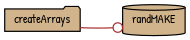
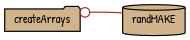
edge "createArrays" -> "randMAKE": reversed
